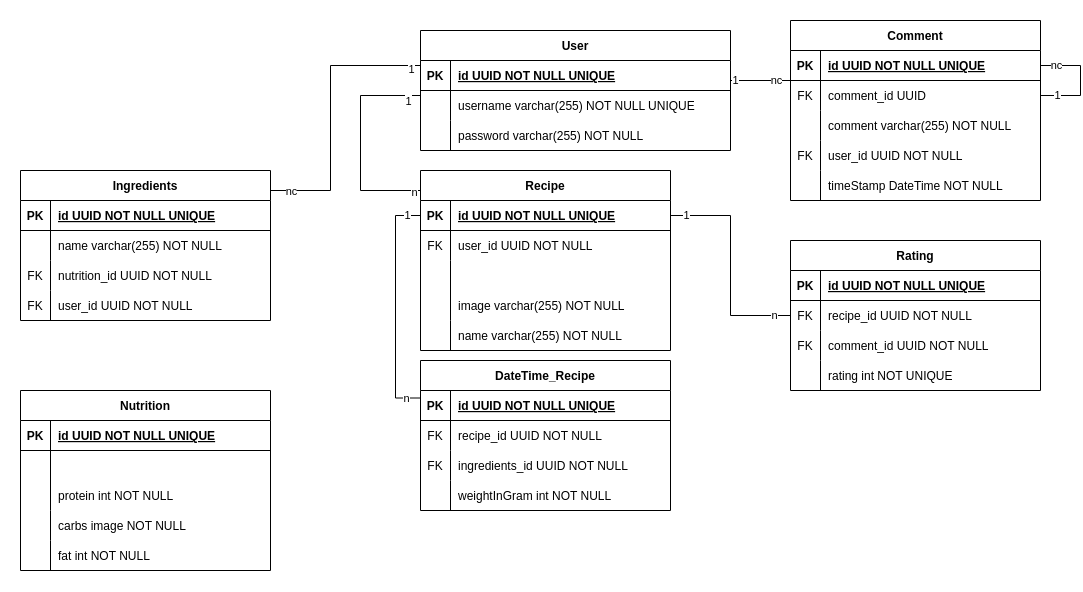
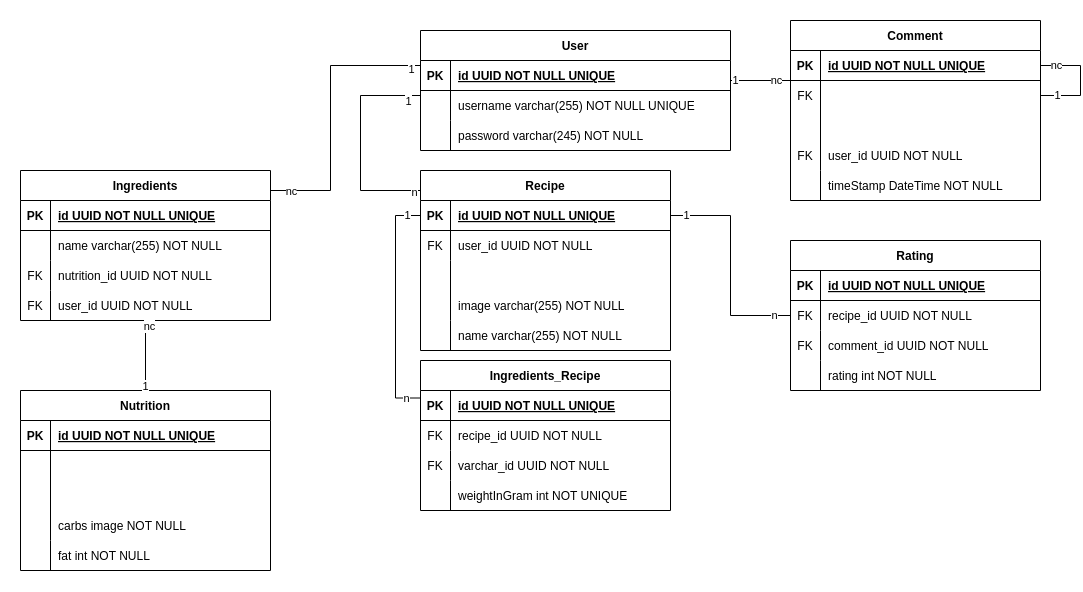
node "comment_id UUID": removed
node "comment varchar(255) NOT NULL": removed
node "password varchar(255) NOT NULL": label "password varchar(255) NOT NULL" -> "password varchar(245) NOT NULL"
edge "Ingredients" -- "Nutrition": added, labels "nc", "1"
node "DateTime_Recipe": label "DateTime_Recipe" -> "Ingredients_Recipe"
node "rating int NOT UNIQUE": label "rating int NOT UNIQUE" -> "rating int NOT NULL"
node "ingredients_id UUID NOT NULL": label "ingredients_id UUID NOT NULL" -> "varchar_id UUID NOT NULL"
node "protein int NOT NULL": removed
node "weightInGram int NOT NULL": label "weightInGram int NOT NULL" -> "weightInGram int NOT UNIQUE"
